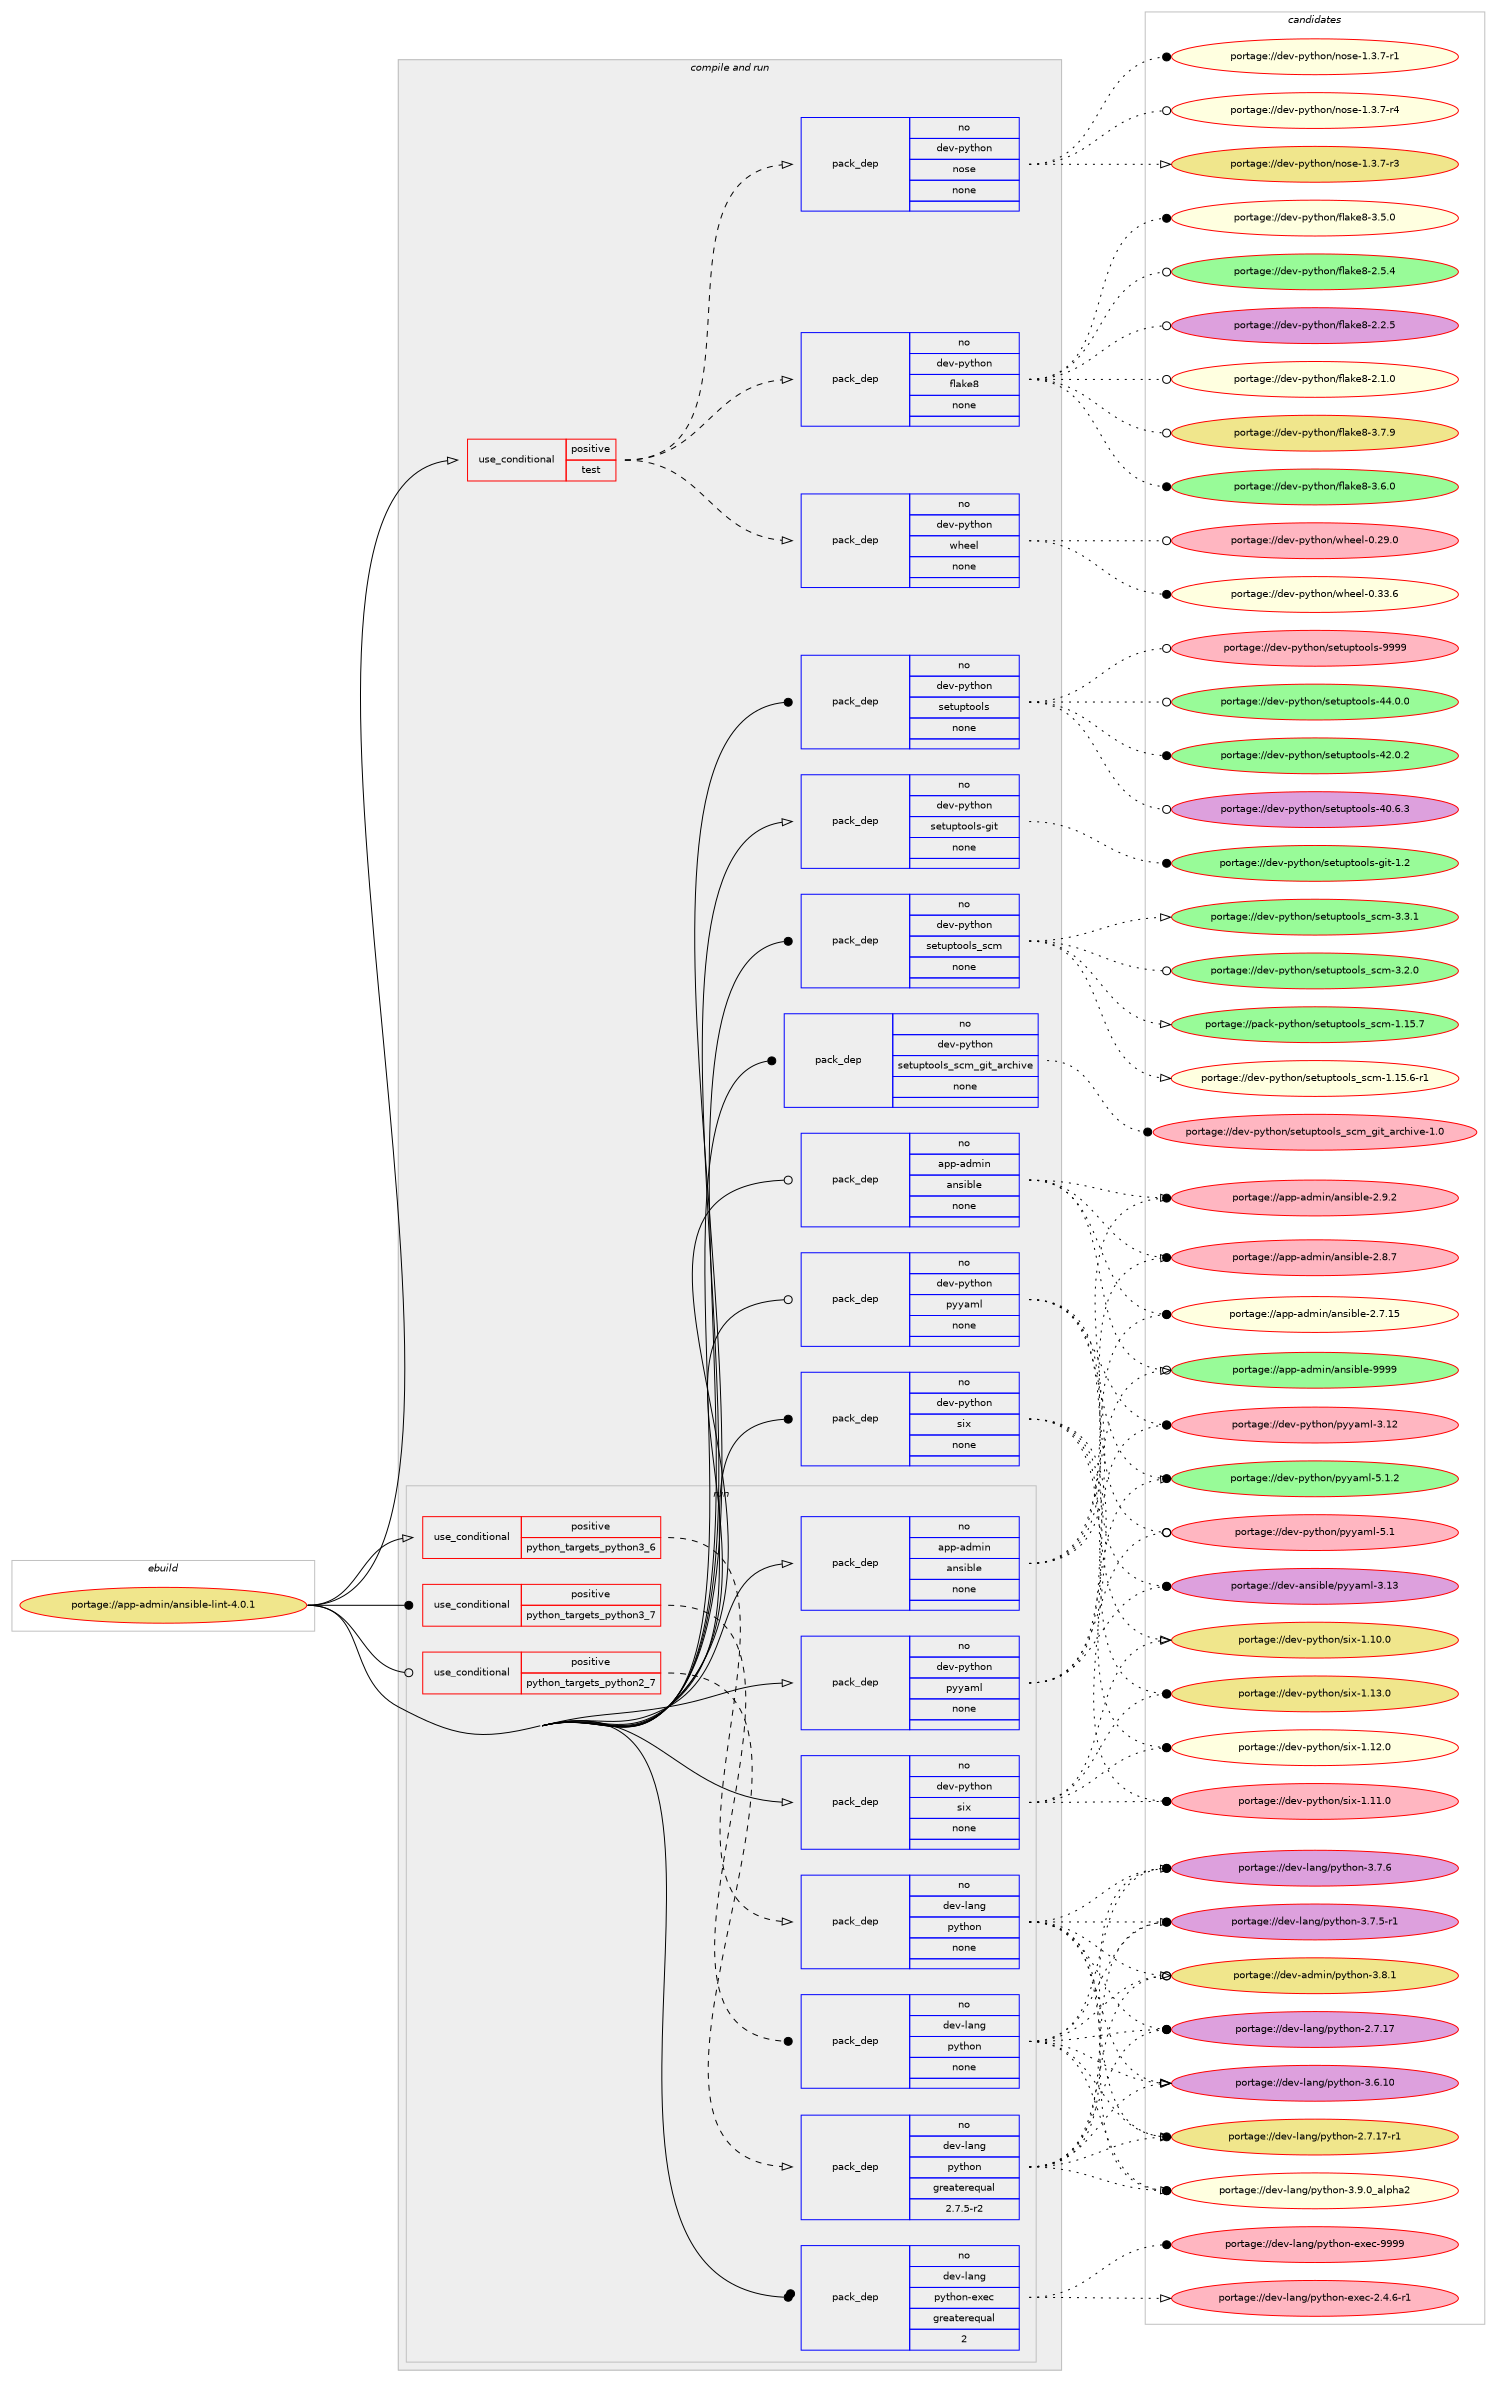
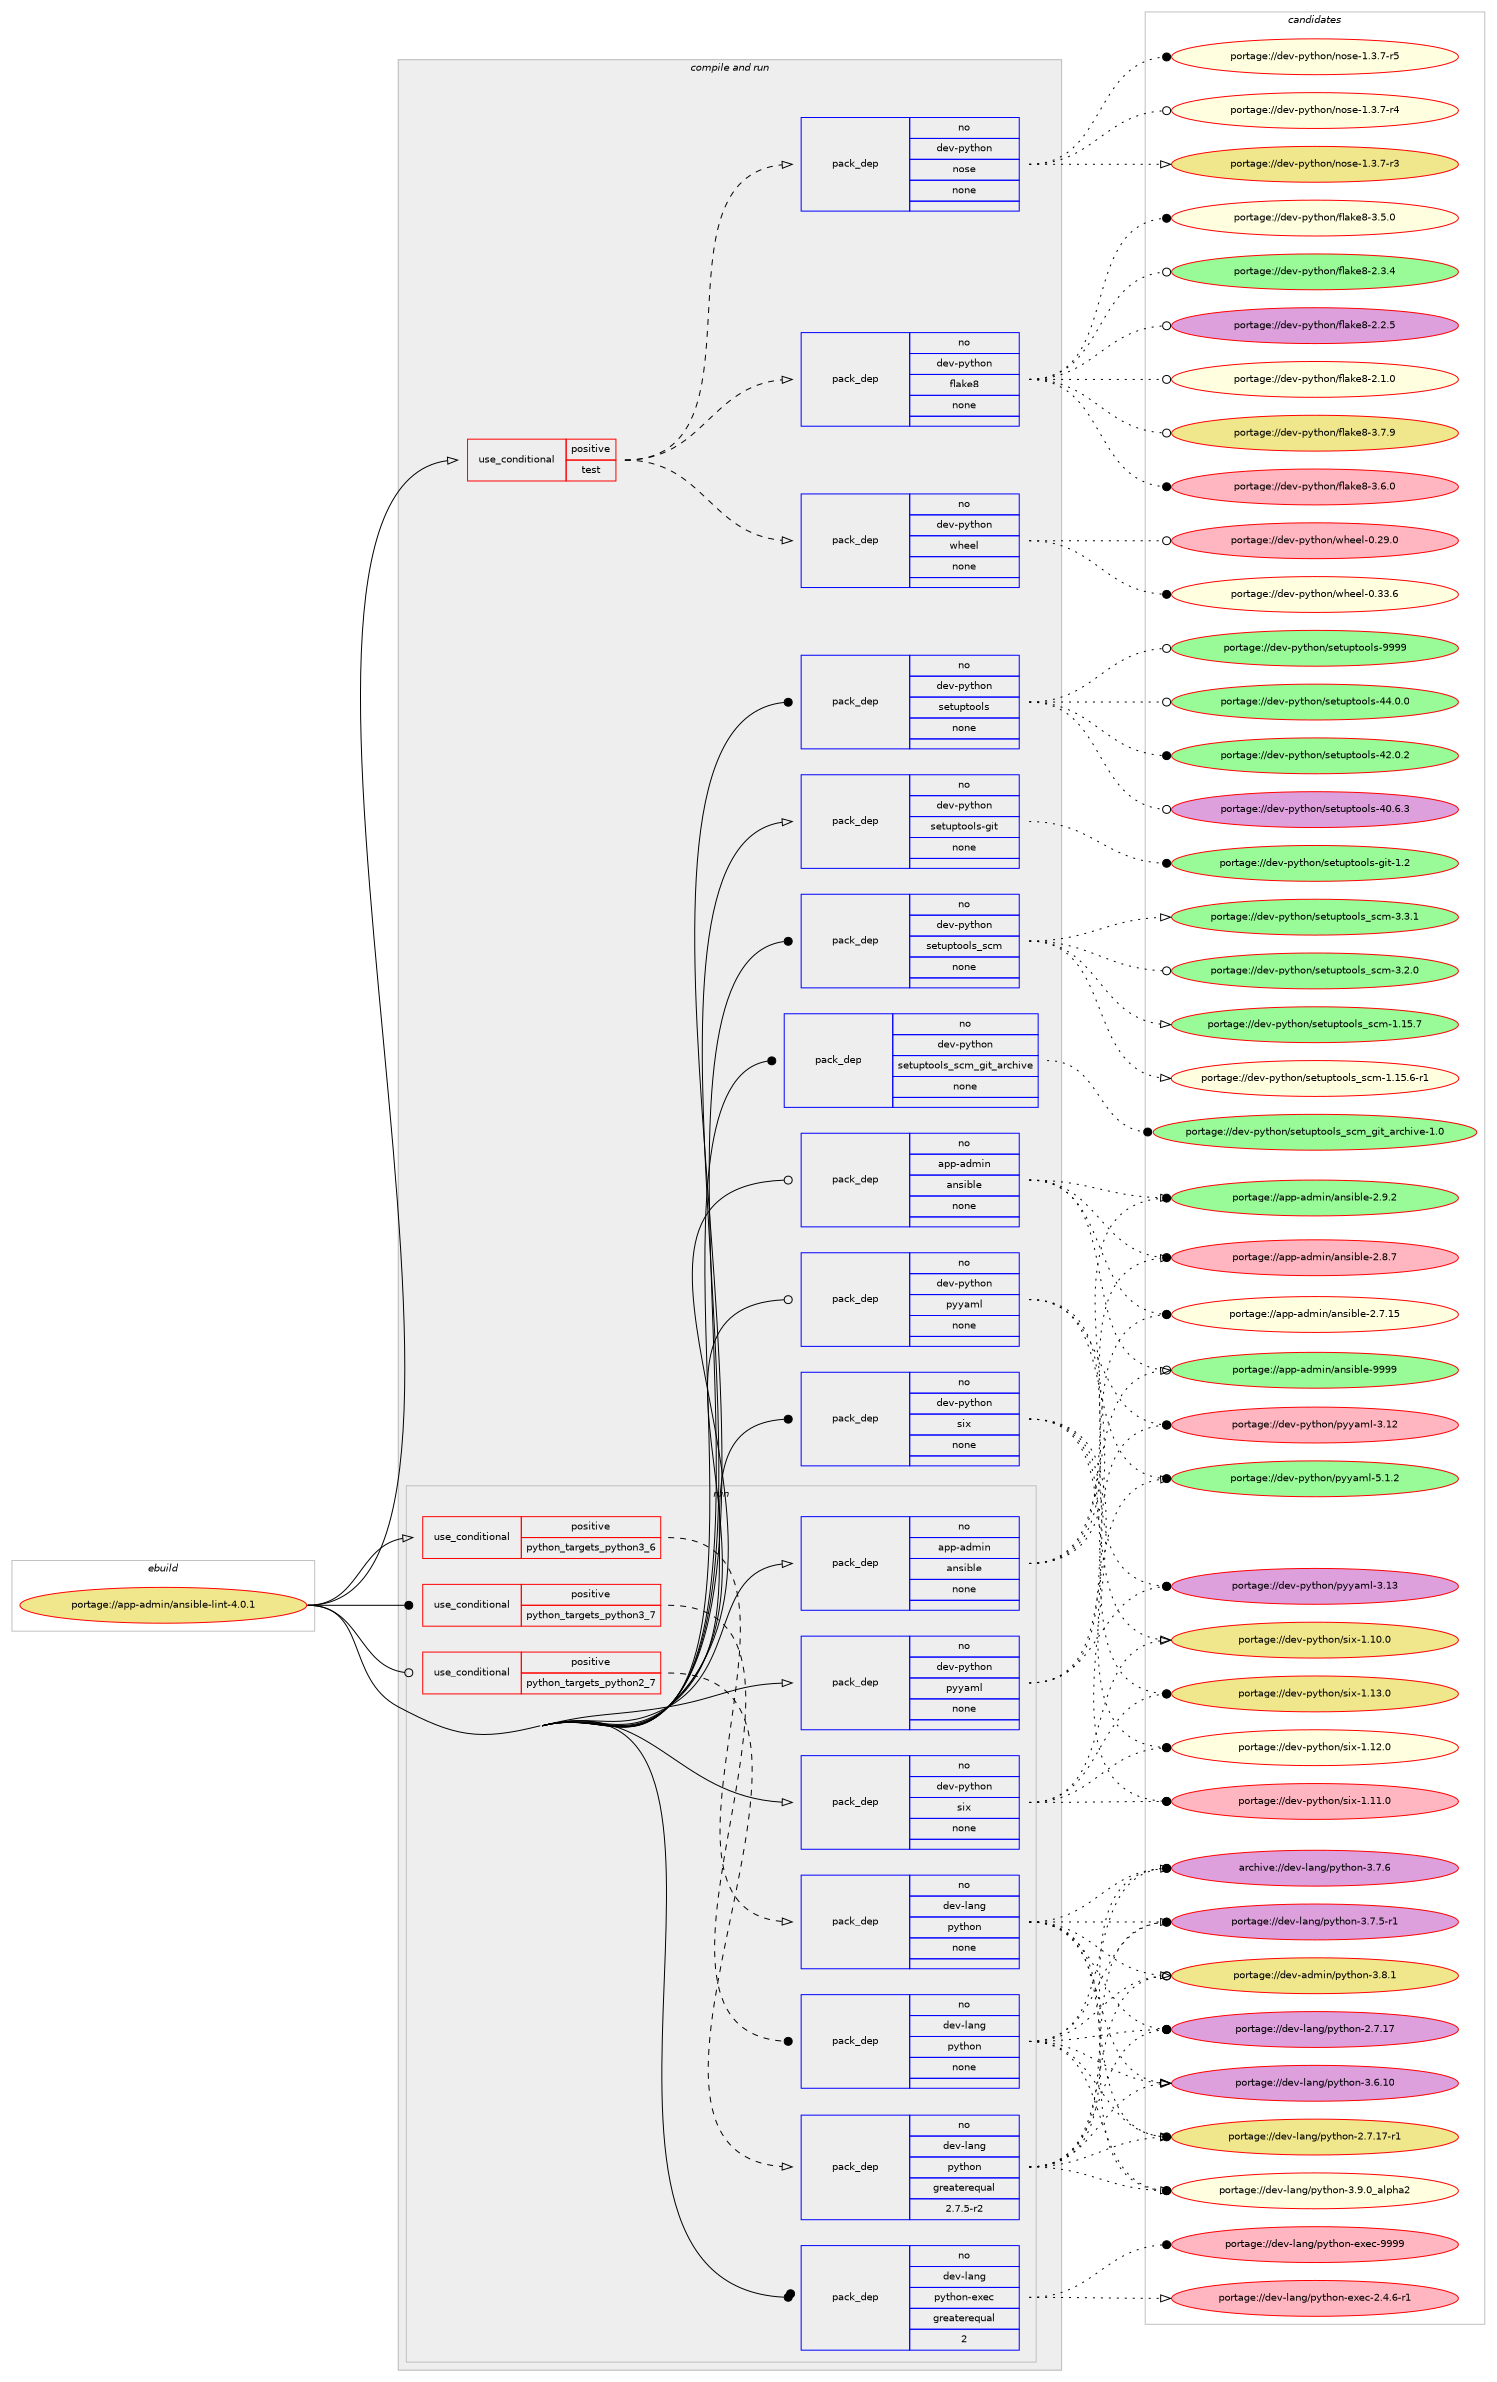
node "portage://dev-python/nose-1.3.7-r1": label "portage://dev-python/nose-1.3.7-r1" -> "portage://dev-python/nose-1.3.7-r5"
node "portage://dev-python/flake8-2.5.4": label "portage://dev-python/flake8-2.5.4" -> "portage://dev-python/flake8-2.3.4"
node "portage://dev-python/flake8-3.6.0": fillcolor palegreen -> lightpink
node "portage://dev-python/setuptools-9999": fillcolor lightpink -> palegreen
node "portage://pack-python/setuptools_scm-1.15.7": label "portage://pack-python/setuptools_scm-1.15.7" -> "portage://dev-python/setuptools_scm-1.15.7"
node "portage://dev-python/setuptools_scm_git_archive-1.0": fillcolor lightpink -> palegreen
node "portage://app-admin/ansible-2.9.2": fillcolor lightpink -> palegreen
node "portage://dev-python/pyyaml-5.1": removed
node "portage://dev-ansible/pyyaml-3.13": label "portage://dev-ansible/pyyaml-3.13" -> "portage://dev-python/pyyaml-3.13"
node "portage://dev-lang/python-3.7.6": label "portage://dev-lang/python-3.7.6" -> "archive://dev-lang/python-3.7.6"
